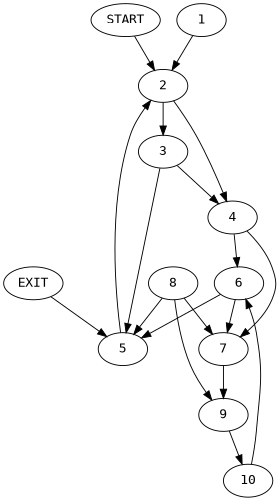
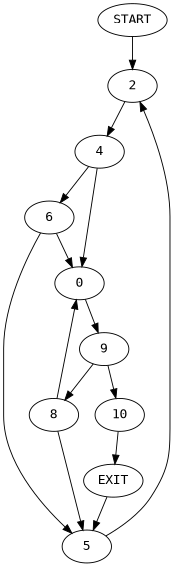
node "1": removed
node "3": removed
edge "8" -> "9": reversed
node "7": label "7" -> "0"
edge "10" -> "6": now "10" -> "EXIT"
